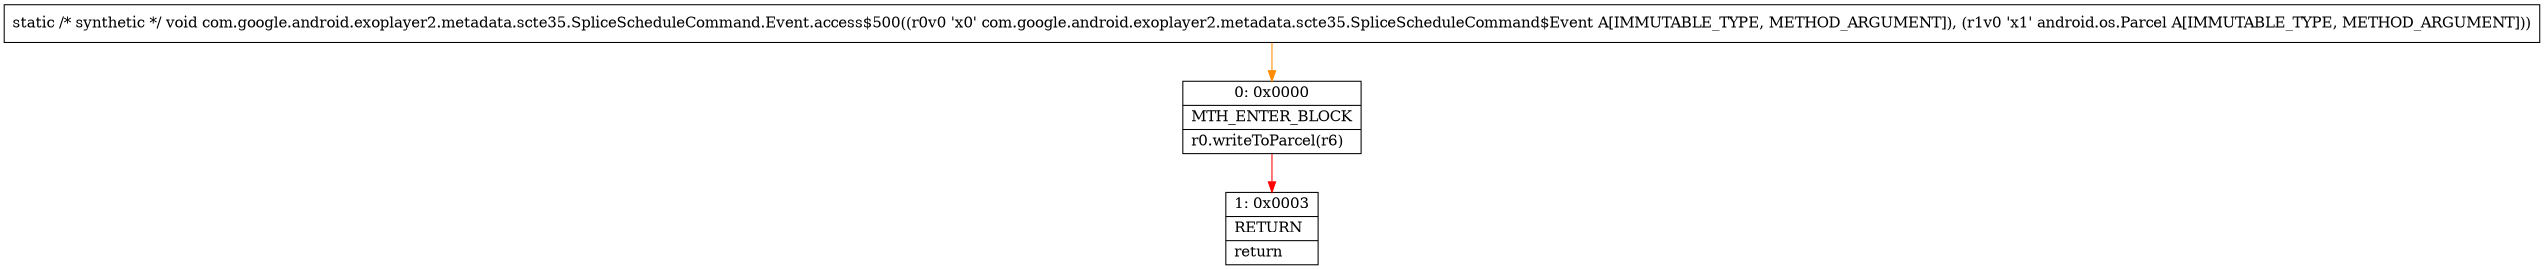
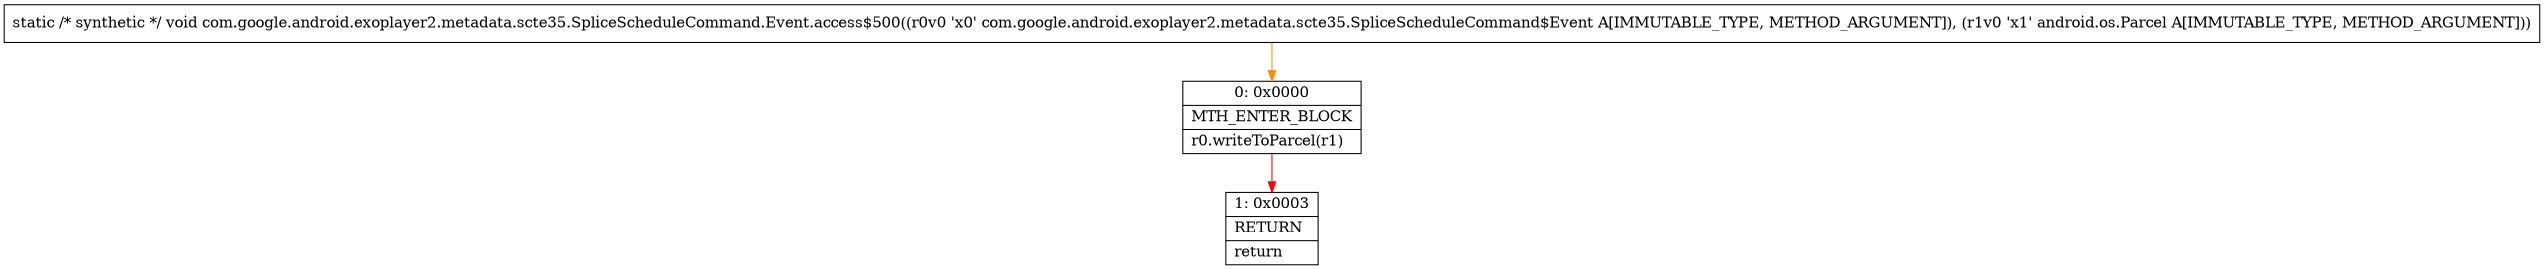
node "0: 0x0000": text "r0.writeToParcel(r6)" -> "r0.writeToParcel(r1)"
